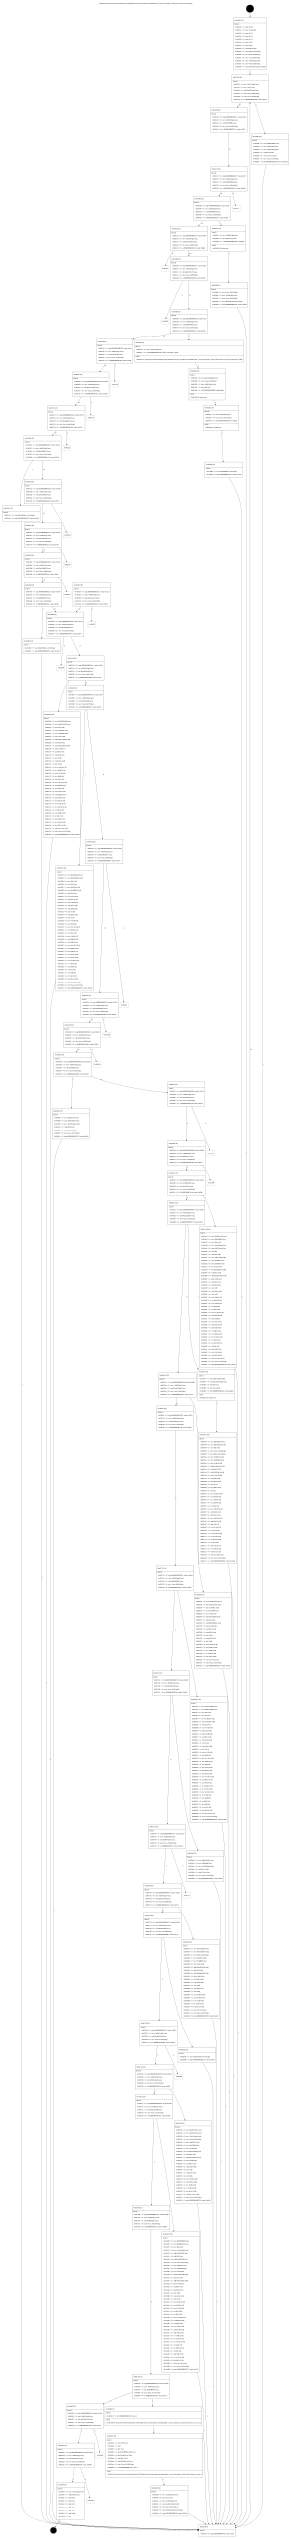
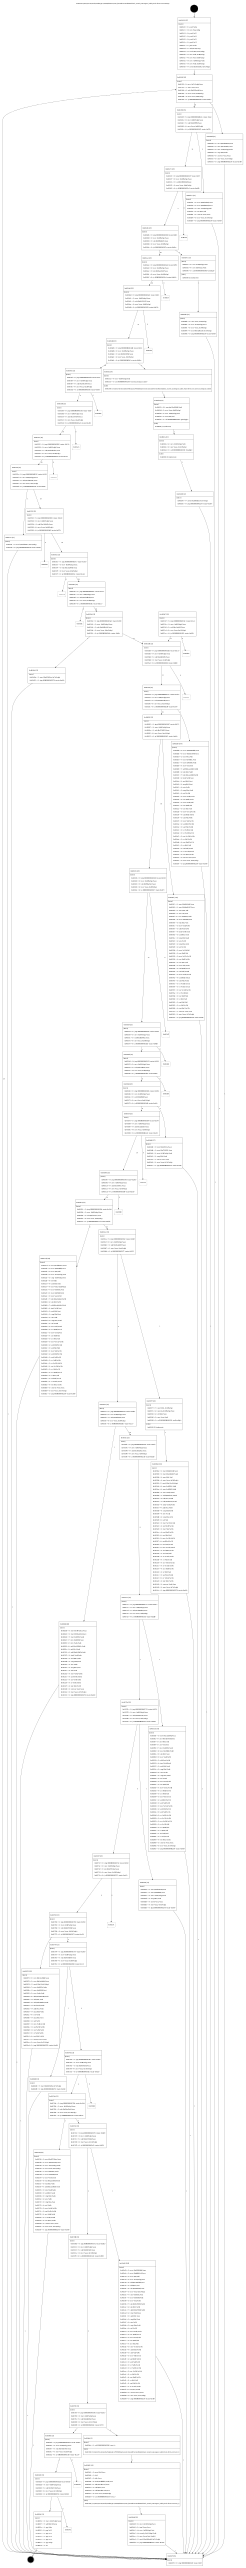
node "0x401b71 [27]": added
